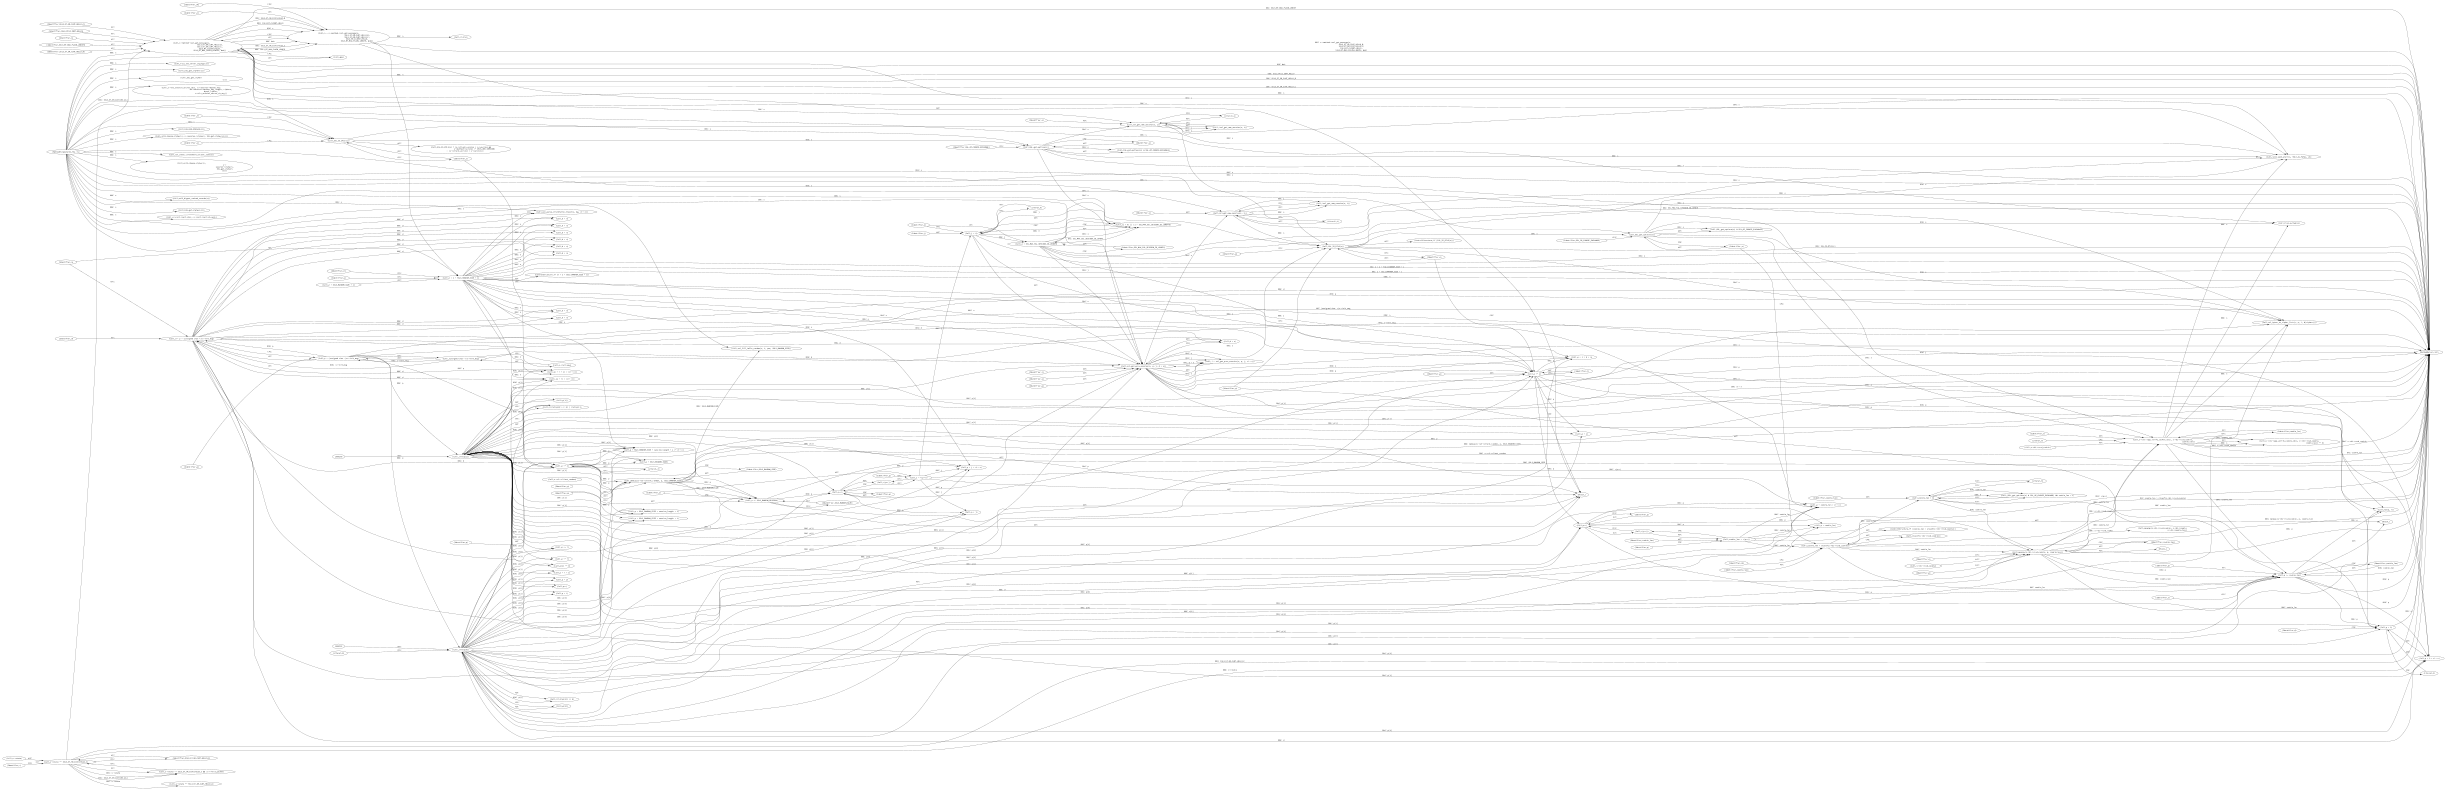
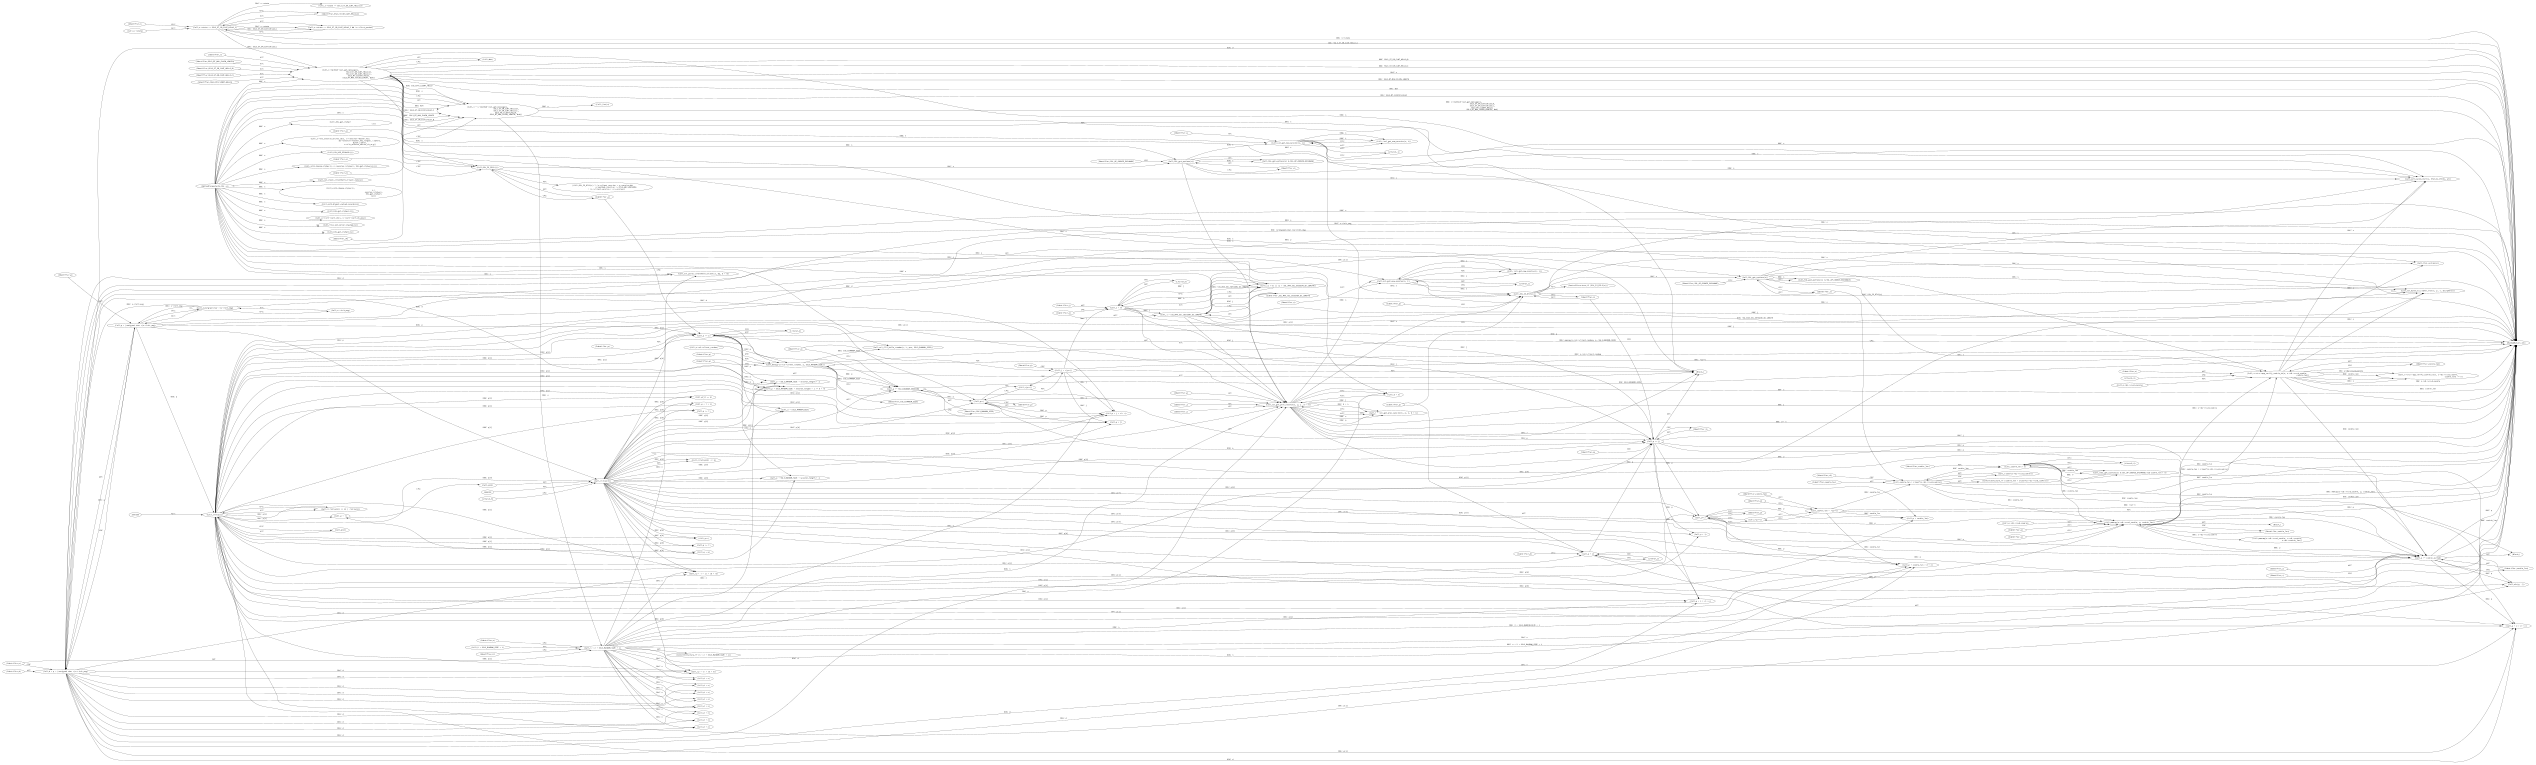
edge "(Call,p += j)" -> "(Call,p + 2)": reversed
node "(Call,p += cookie_len)": label "(Call,p += cookie_len)" -> "(Call,p += cookie_suiteb)"
edge "(Call,(int)p[0])" -> "(Call,p[0])": now "(Call,p + i)" -> "(Call,p[0])"
